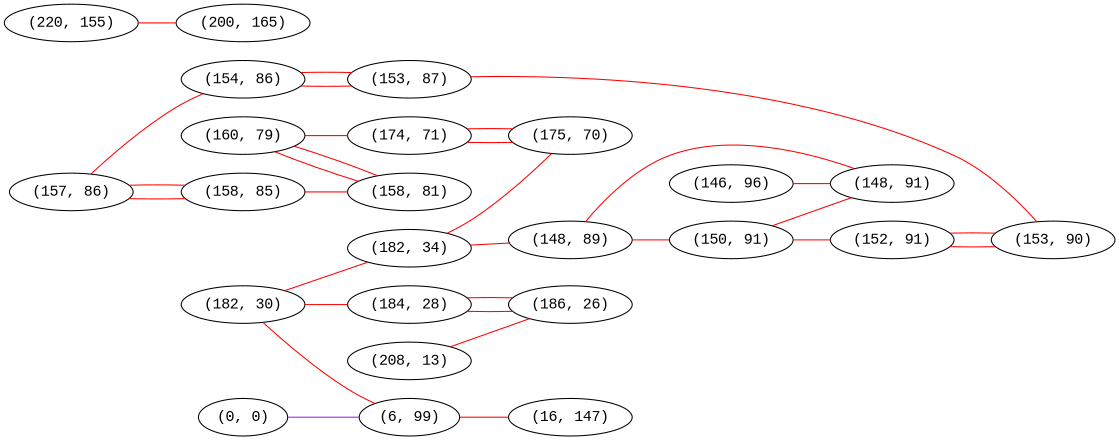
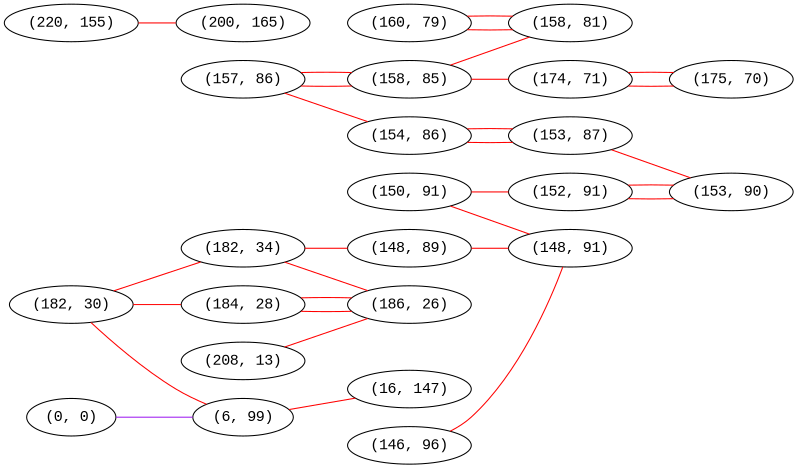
edge "(160, 79)" -- "(174, 71)": now "(158, 85)" -- "(174, 71)"
edge "(175, 70)" -- "(182, 34)": now "(186, 26)" -- "(182, 34)"
edge "(148, 89)" -- "(150, 91)": removed
